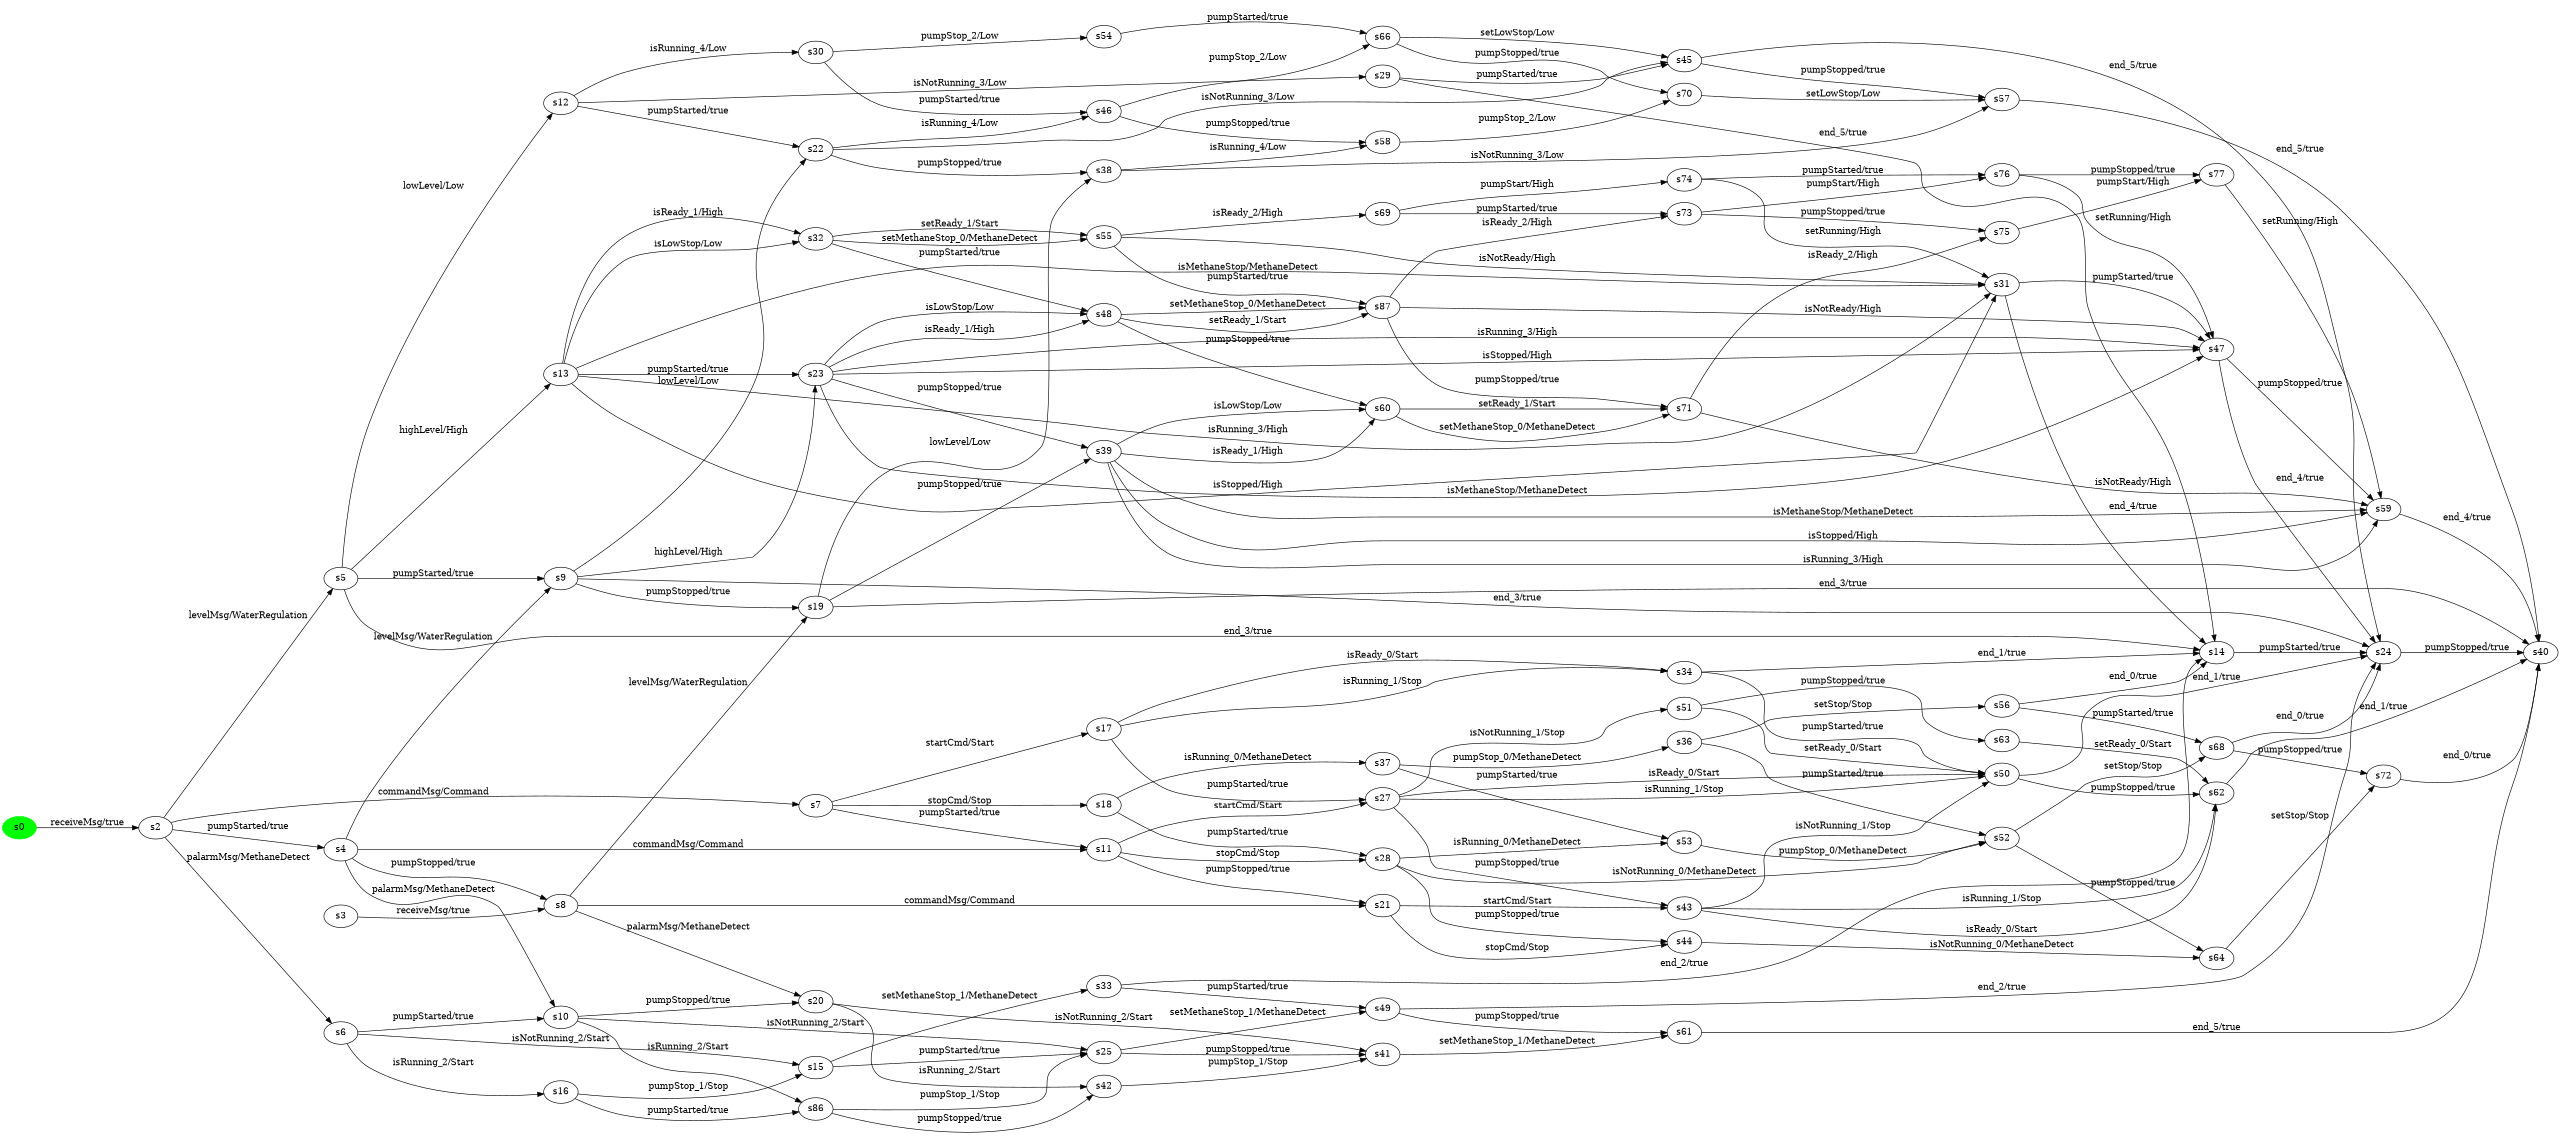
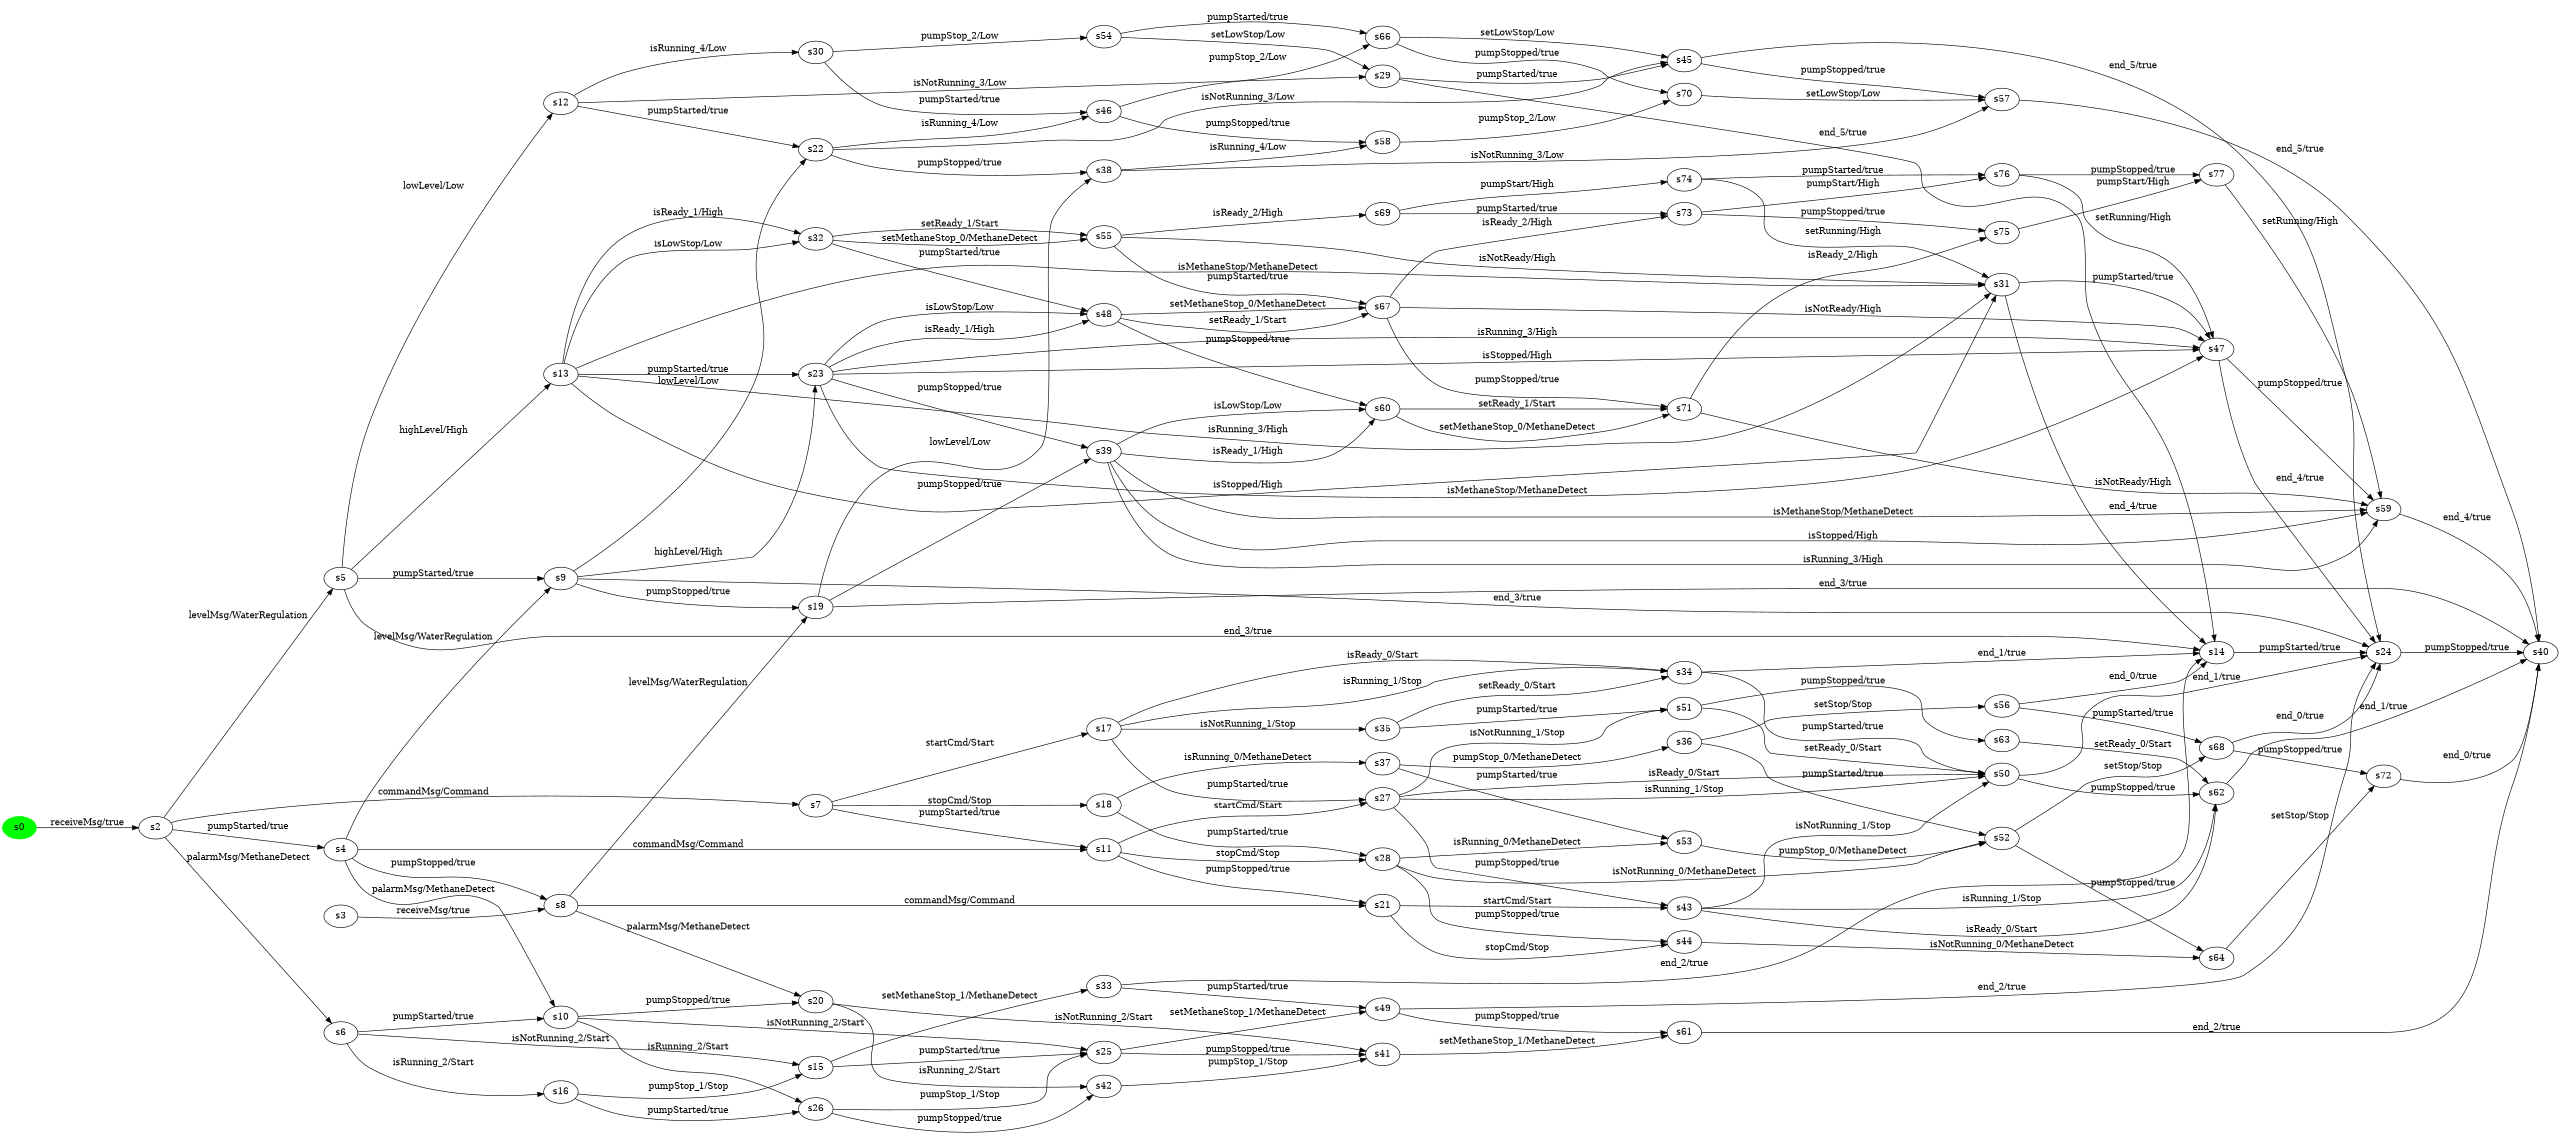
edge "s54" -> "s29": added, label "setLowStop/Low"
node "s87": label "s87" -> "s67"
node "s35": added
edge "s61" -> "s40": label " end_5/true " -> " end_2/true "
node "s86": label "s86" -> "s26"
